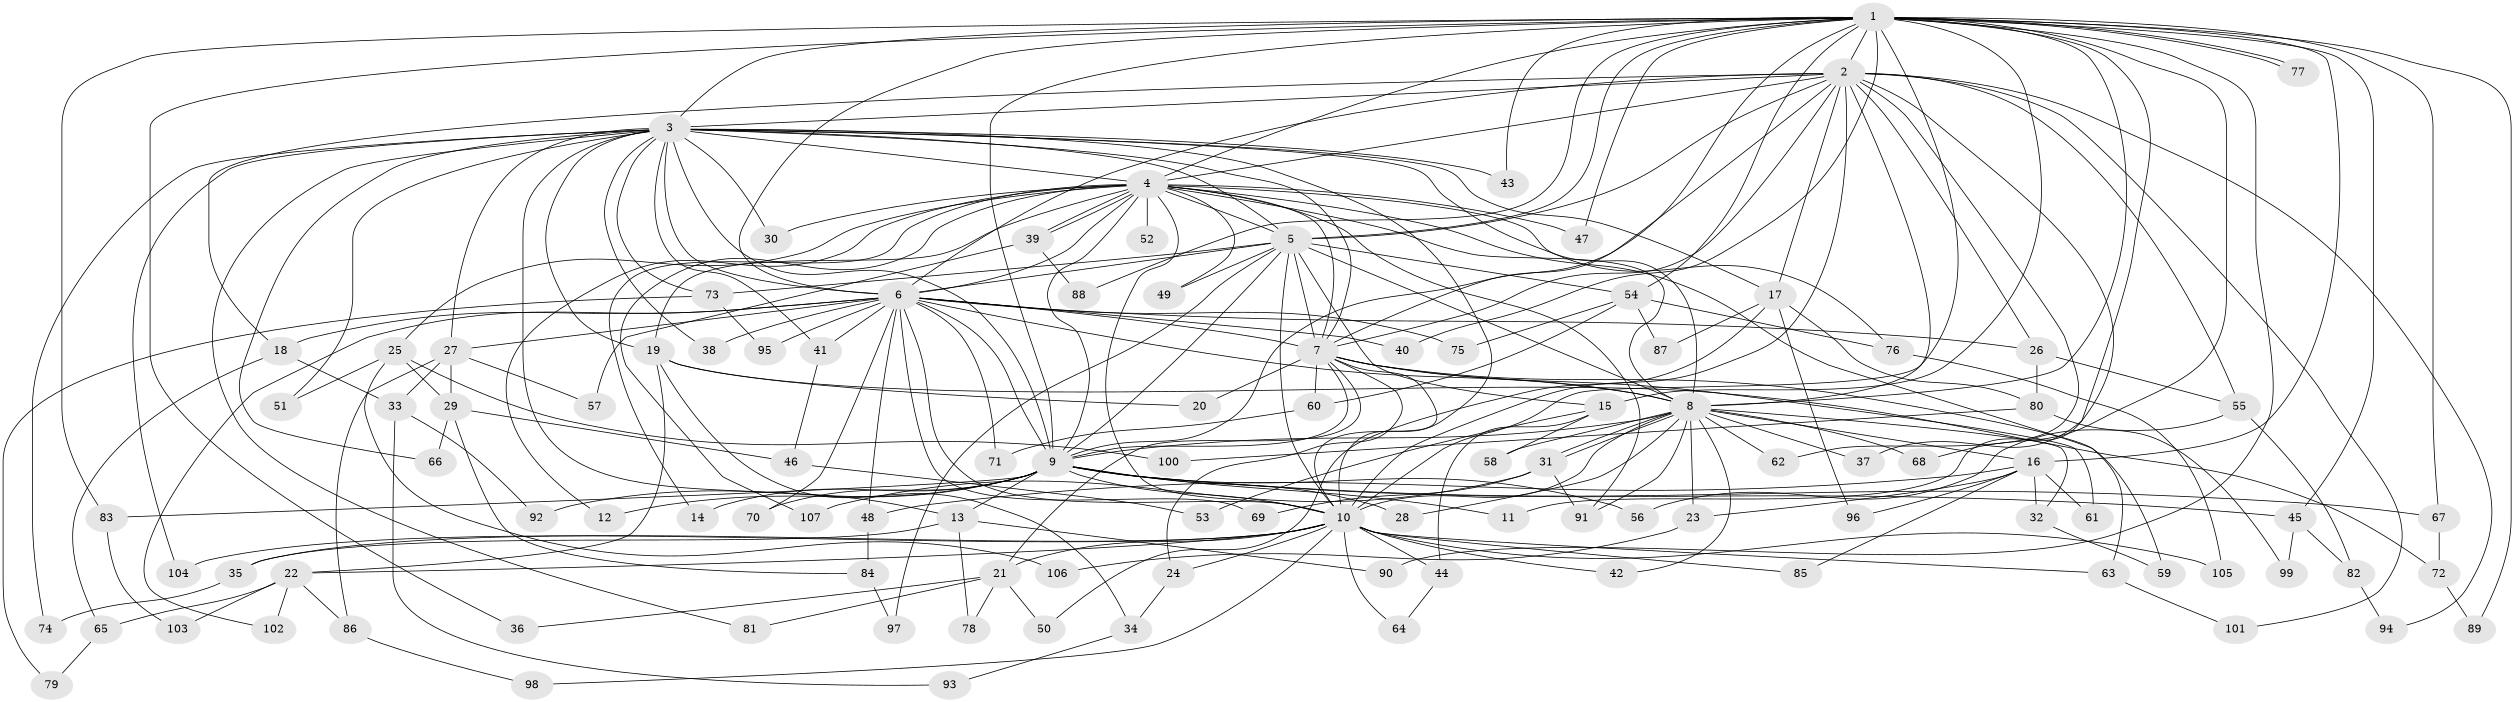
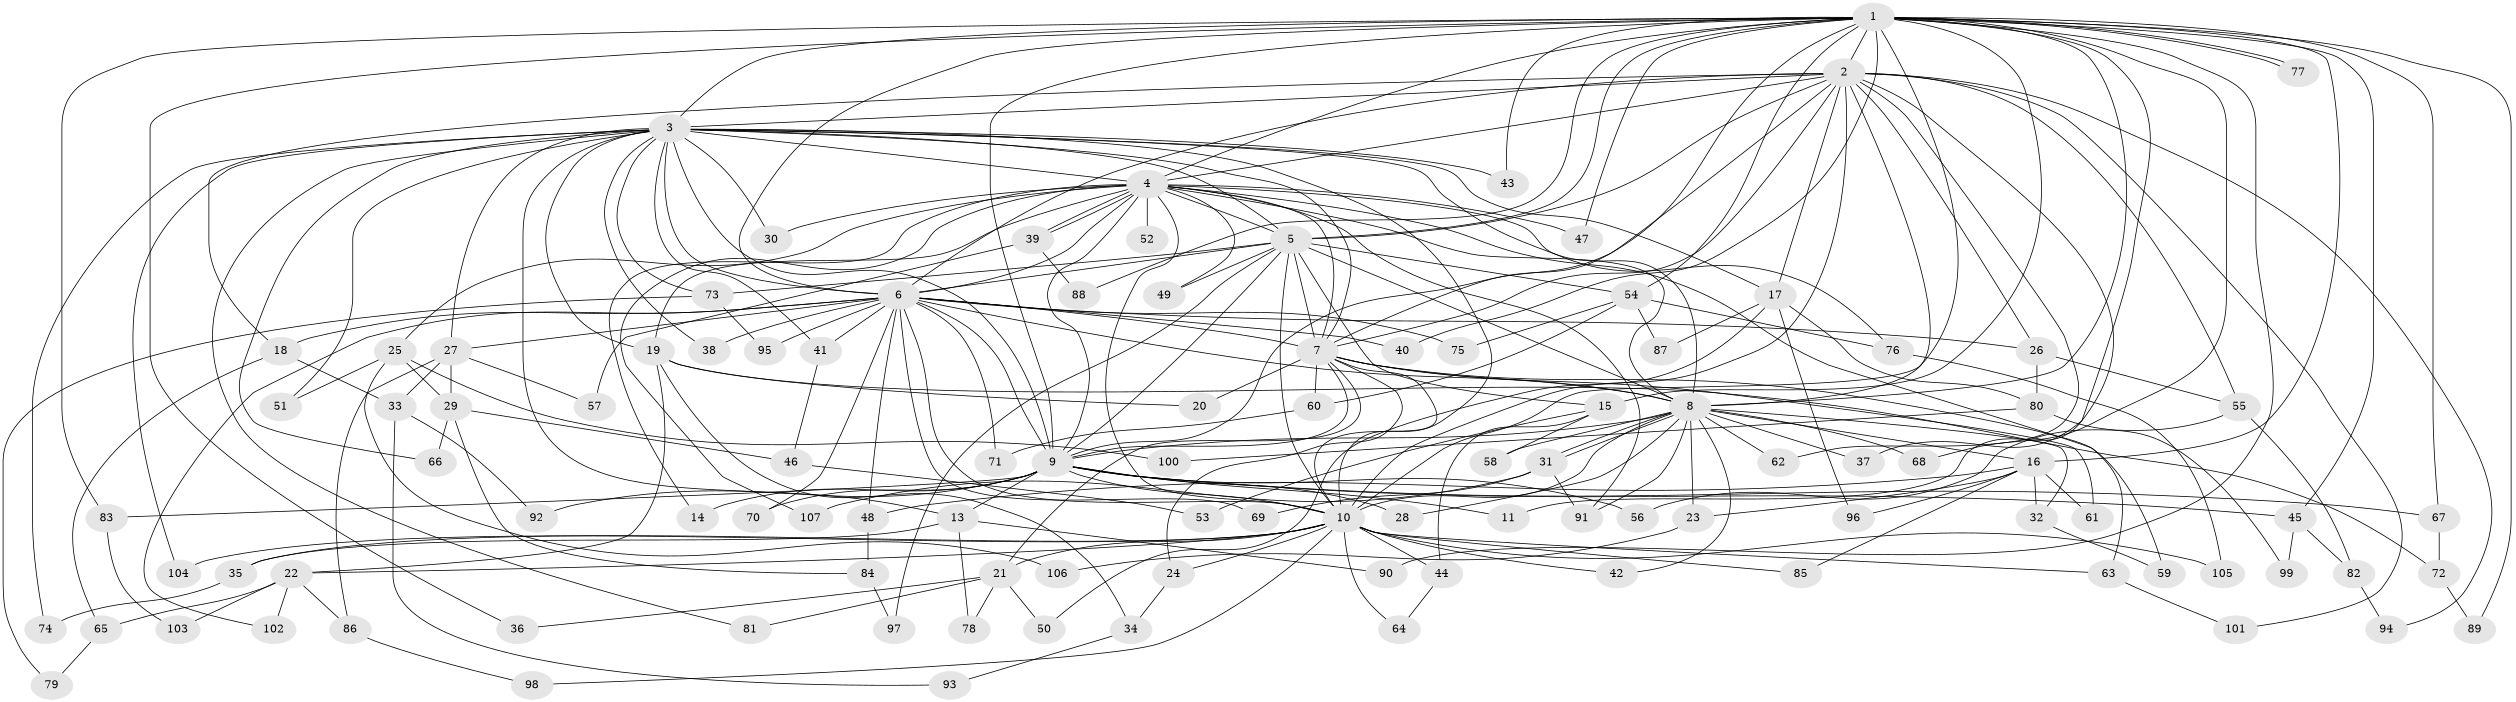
node "12": removed
